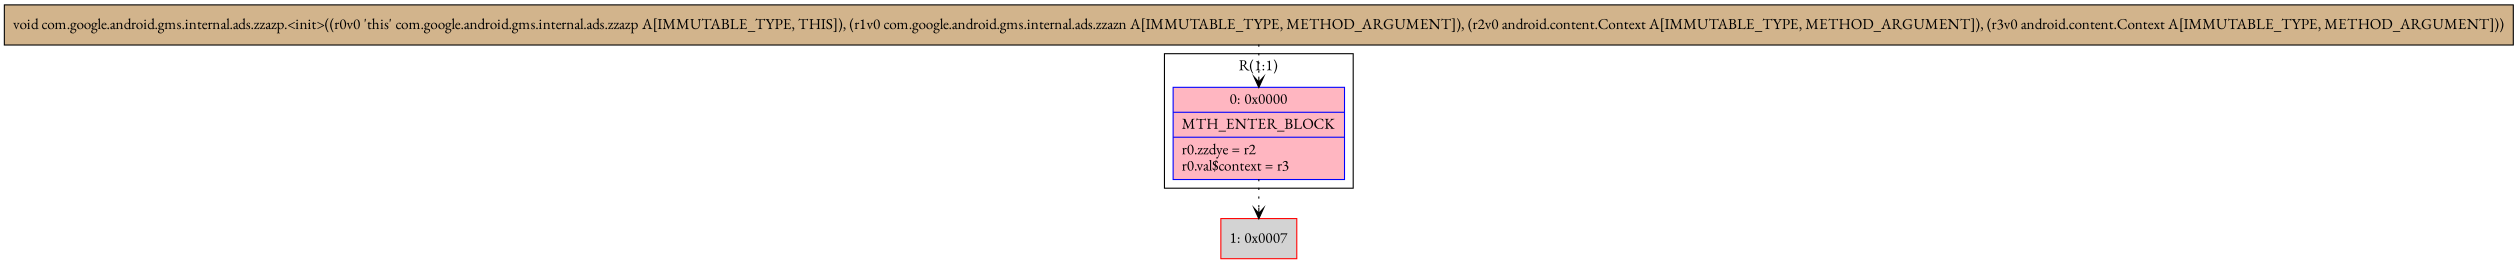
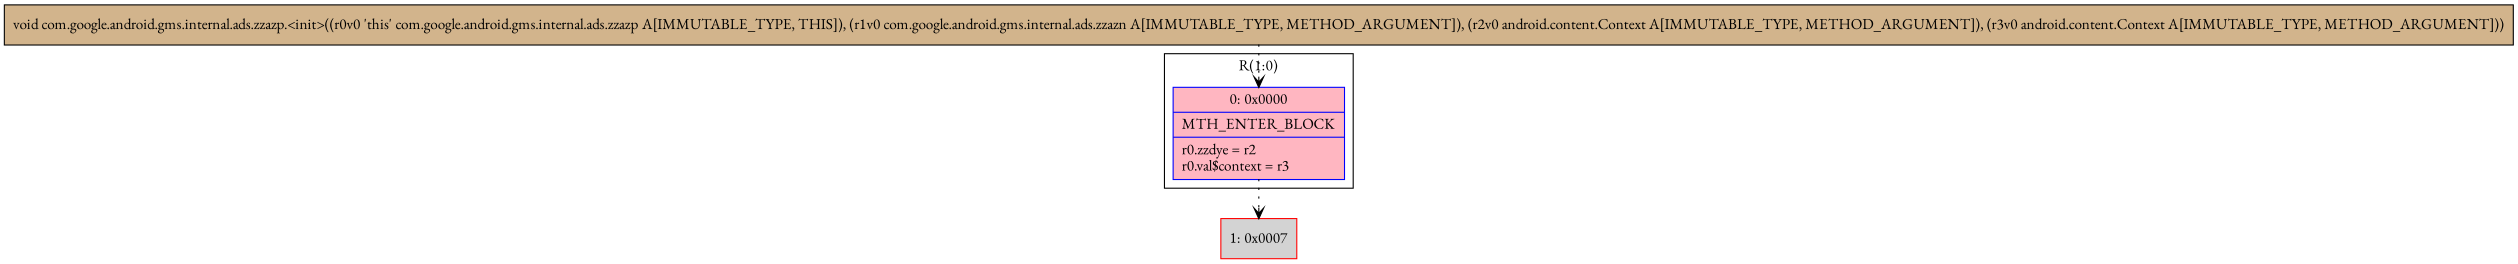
cluster "R(1:1)": label "R(1:1)" -> "R(1:0)"
